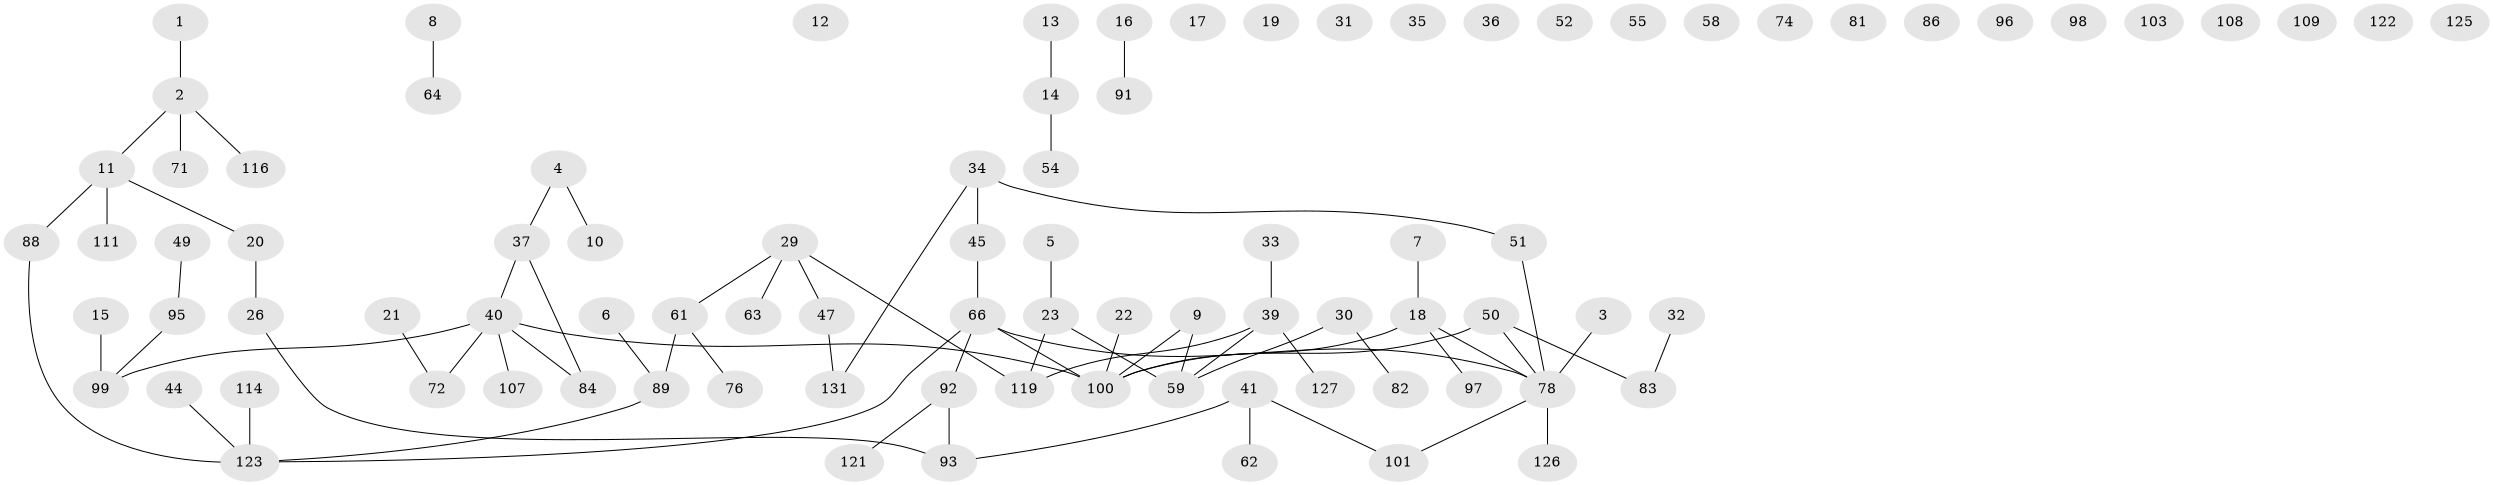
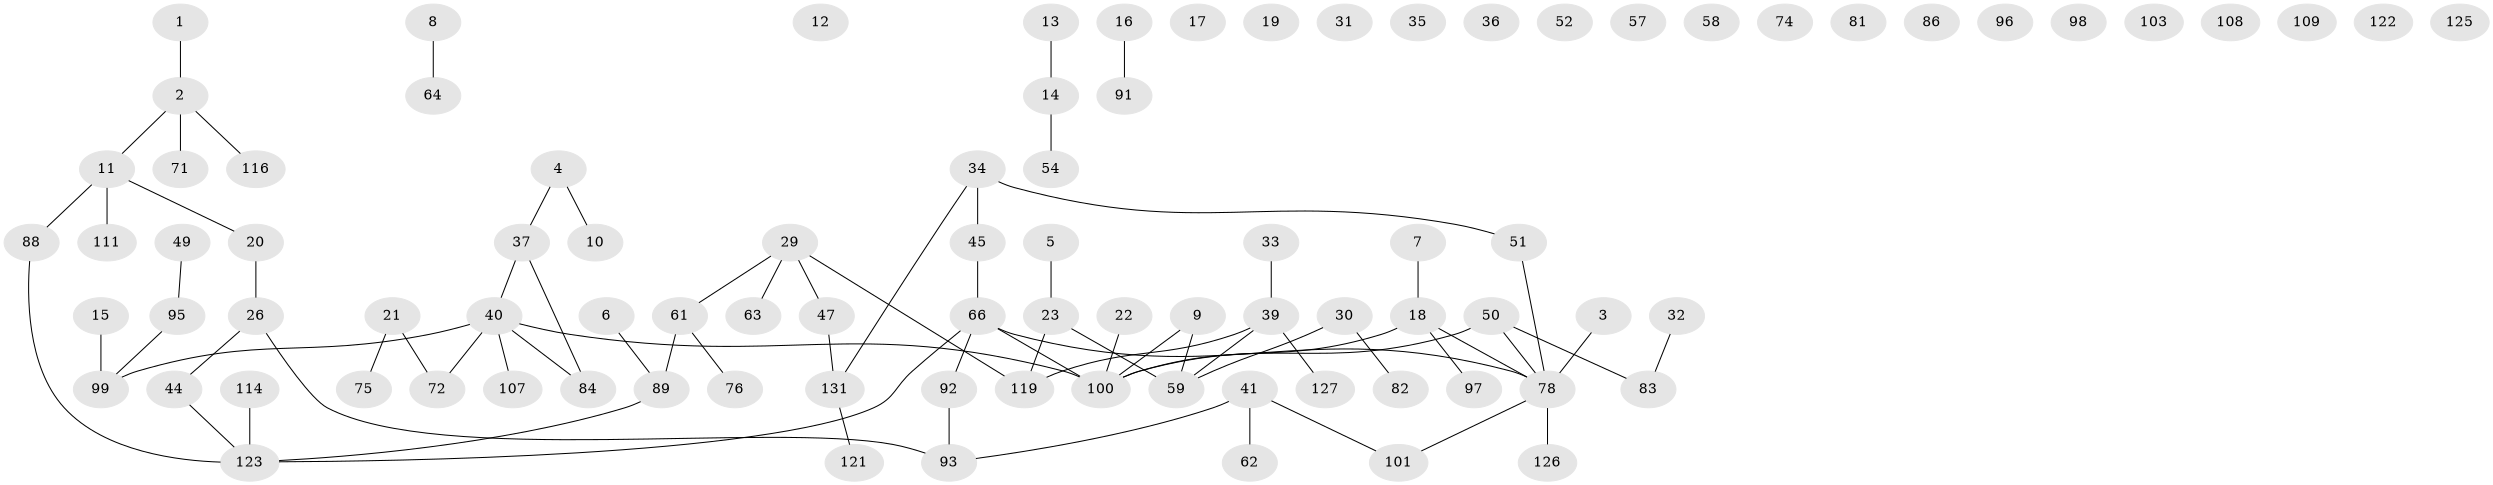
node "55": label "55" -> "57"
edge "26" -- "44": added
node "75": added
edge "92" -- "121": now "131" -- "121"
